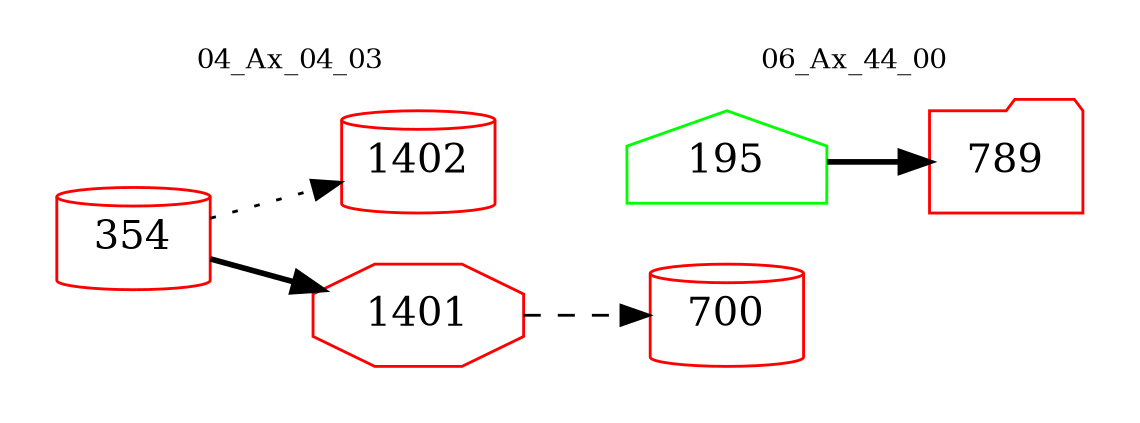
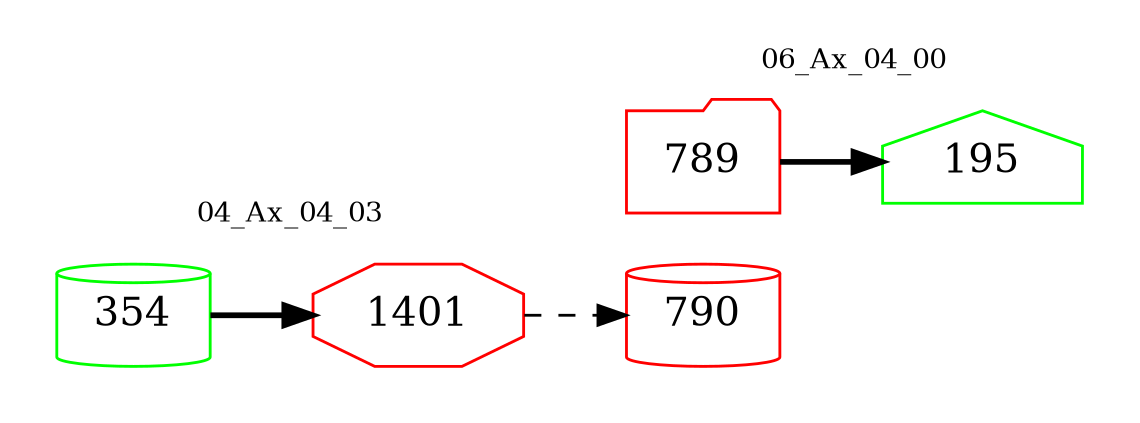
cluster "06_Ax_44_00": label "06_Ax_44_00" -> "06_Ax_04_00"
node "1402": removed
edge "195" -> "789": reversed
node "354": color red -> green
node "700": label "700" -> "790"
